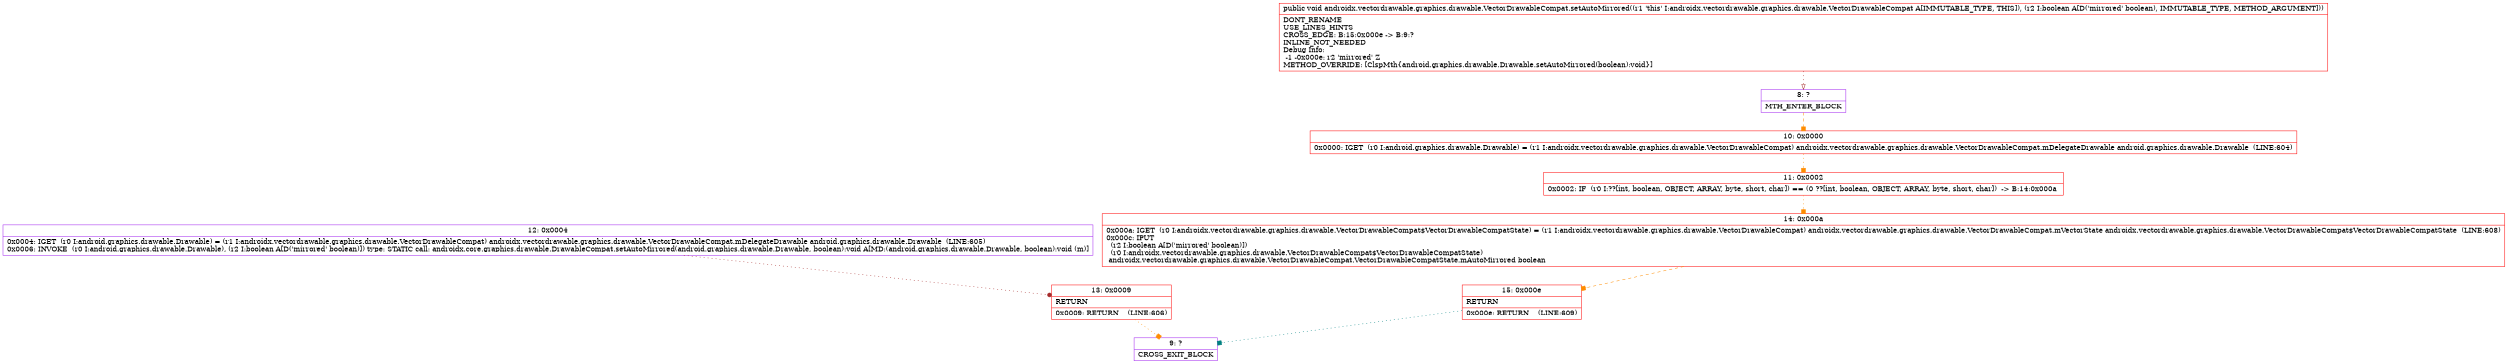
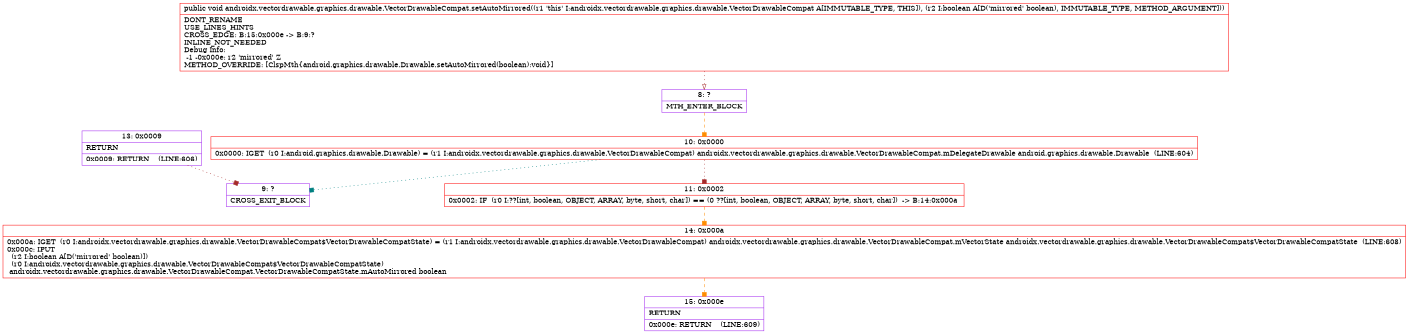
edge "10: 0x0000" -> "11: 0x0002": color darkorange -> brown
edge "11: 0x0002" -> "14: 0x000a": style dotted -> dashed
node "12: 0x0004": removed
node "13: 0x0009": color red -> purple
node "15: 0x000e": color red -> purple
edge "13: 0x0009" -> "9: ?": color darkorange -> brown
edge "15: 0x000e" -> "9: ?": now "10: 0x0000" -> "9: ?"
